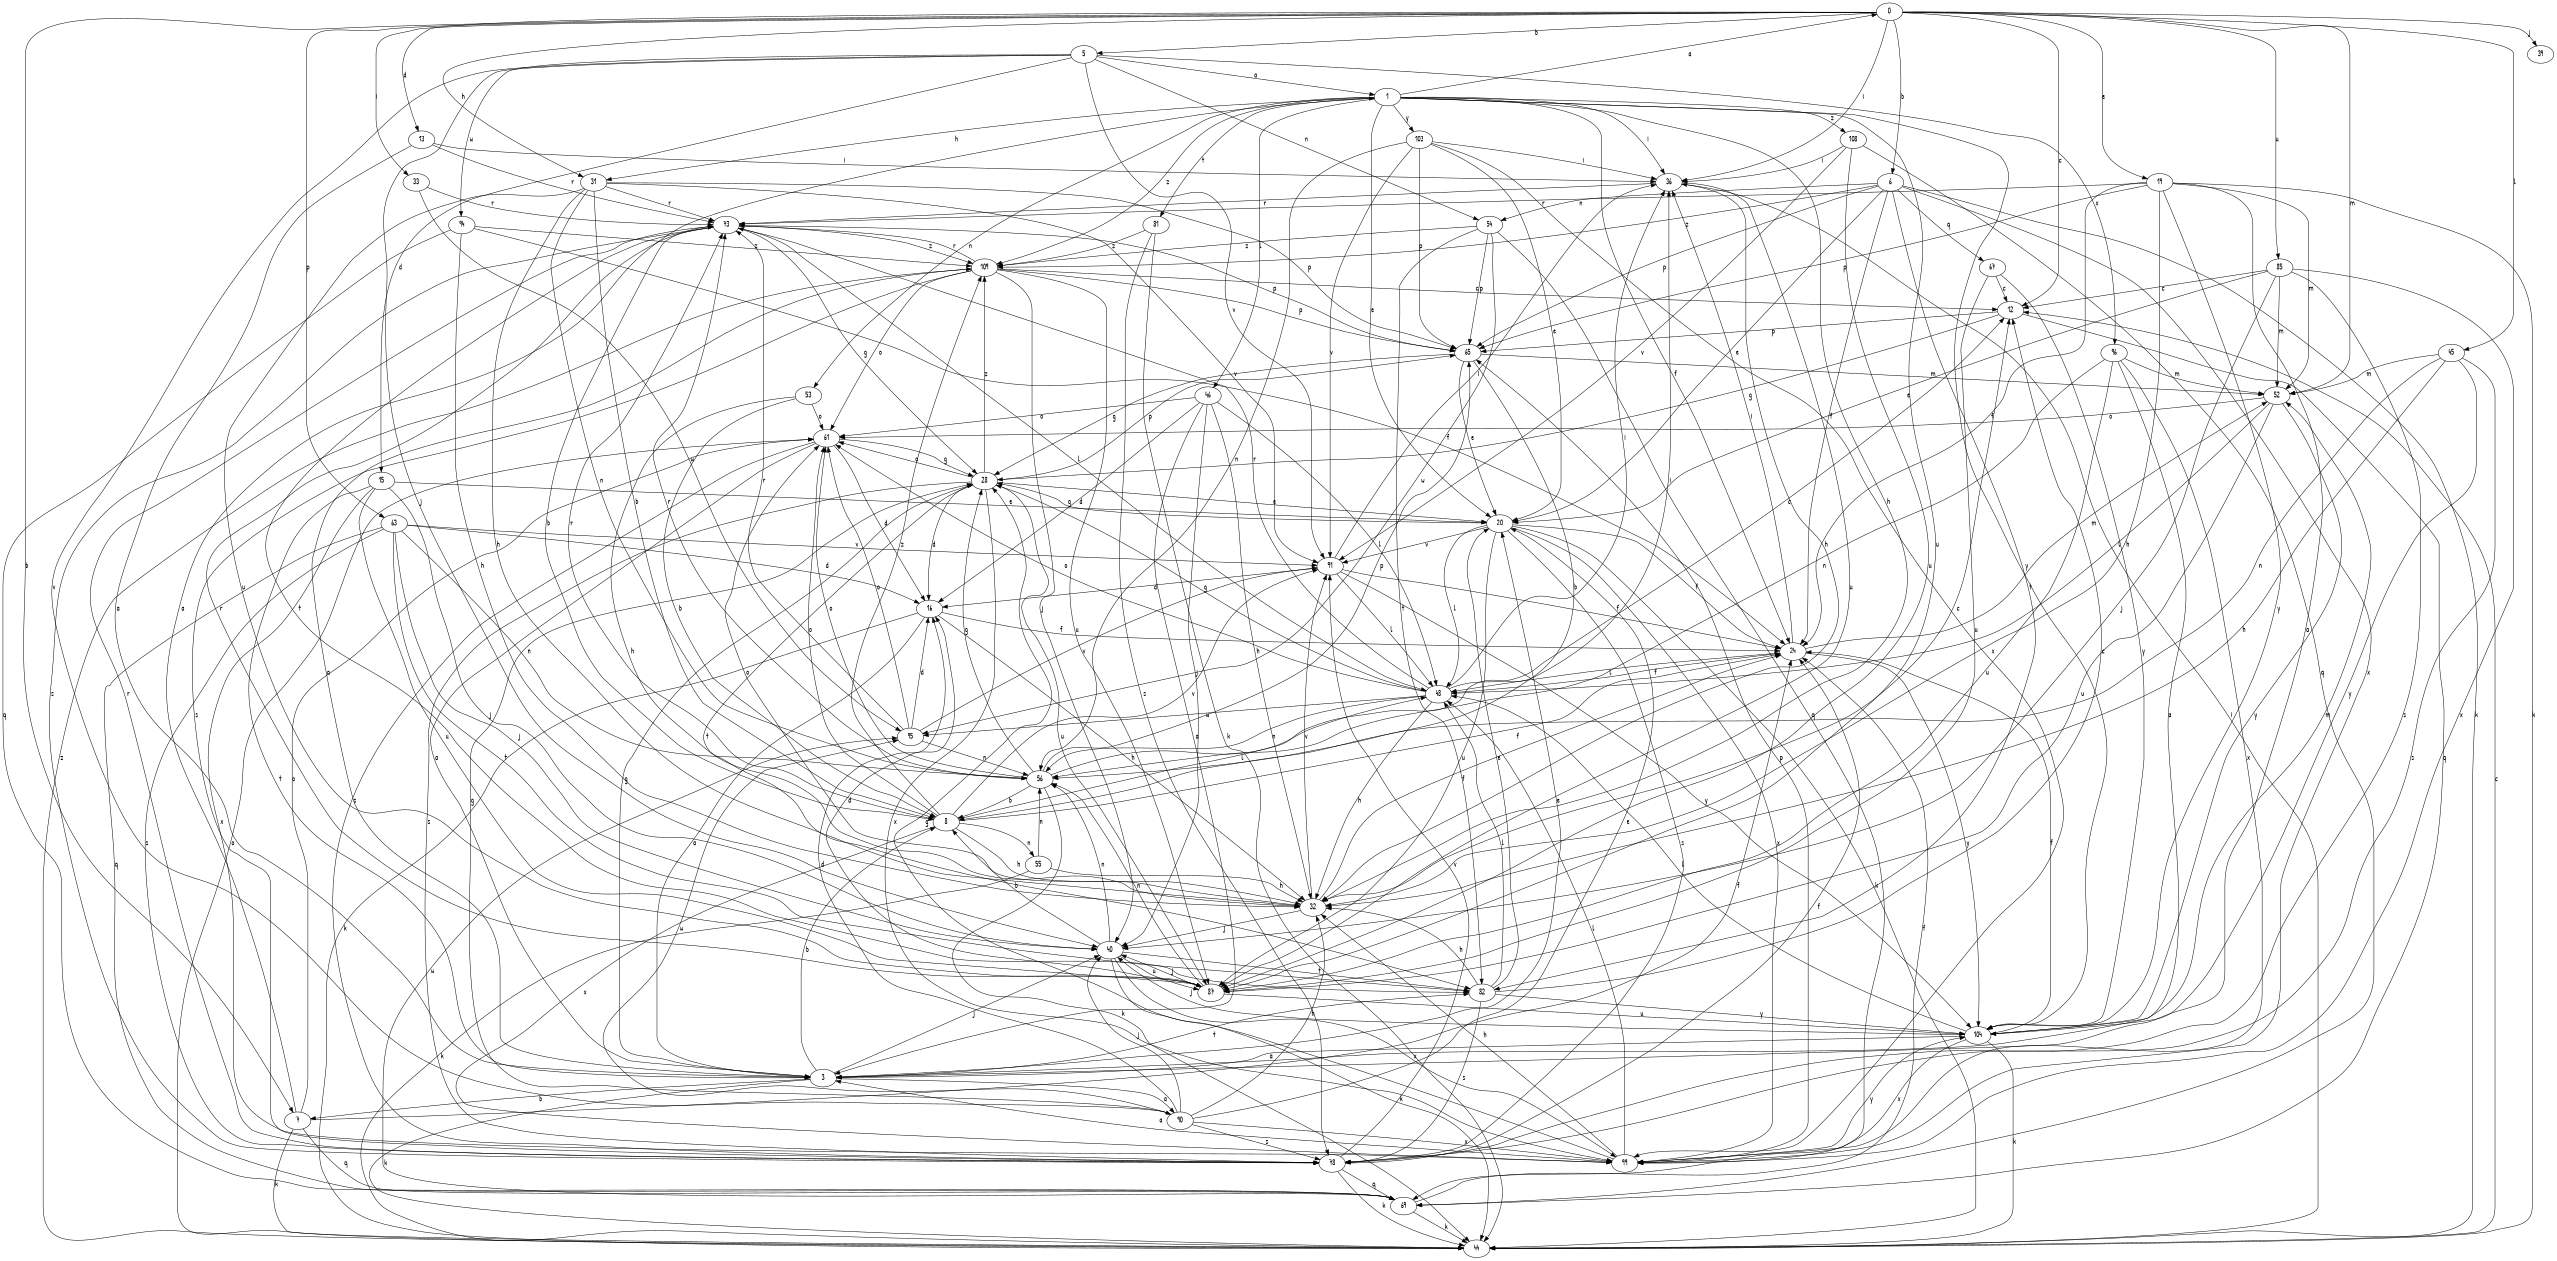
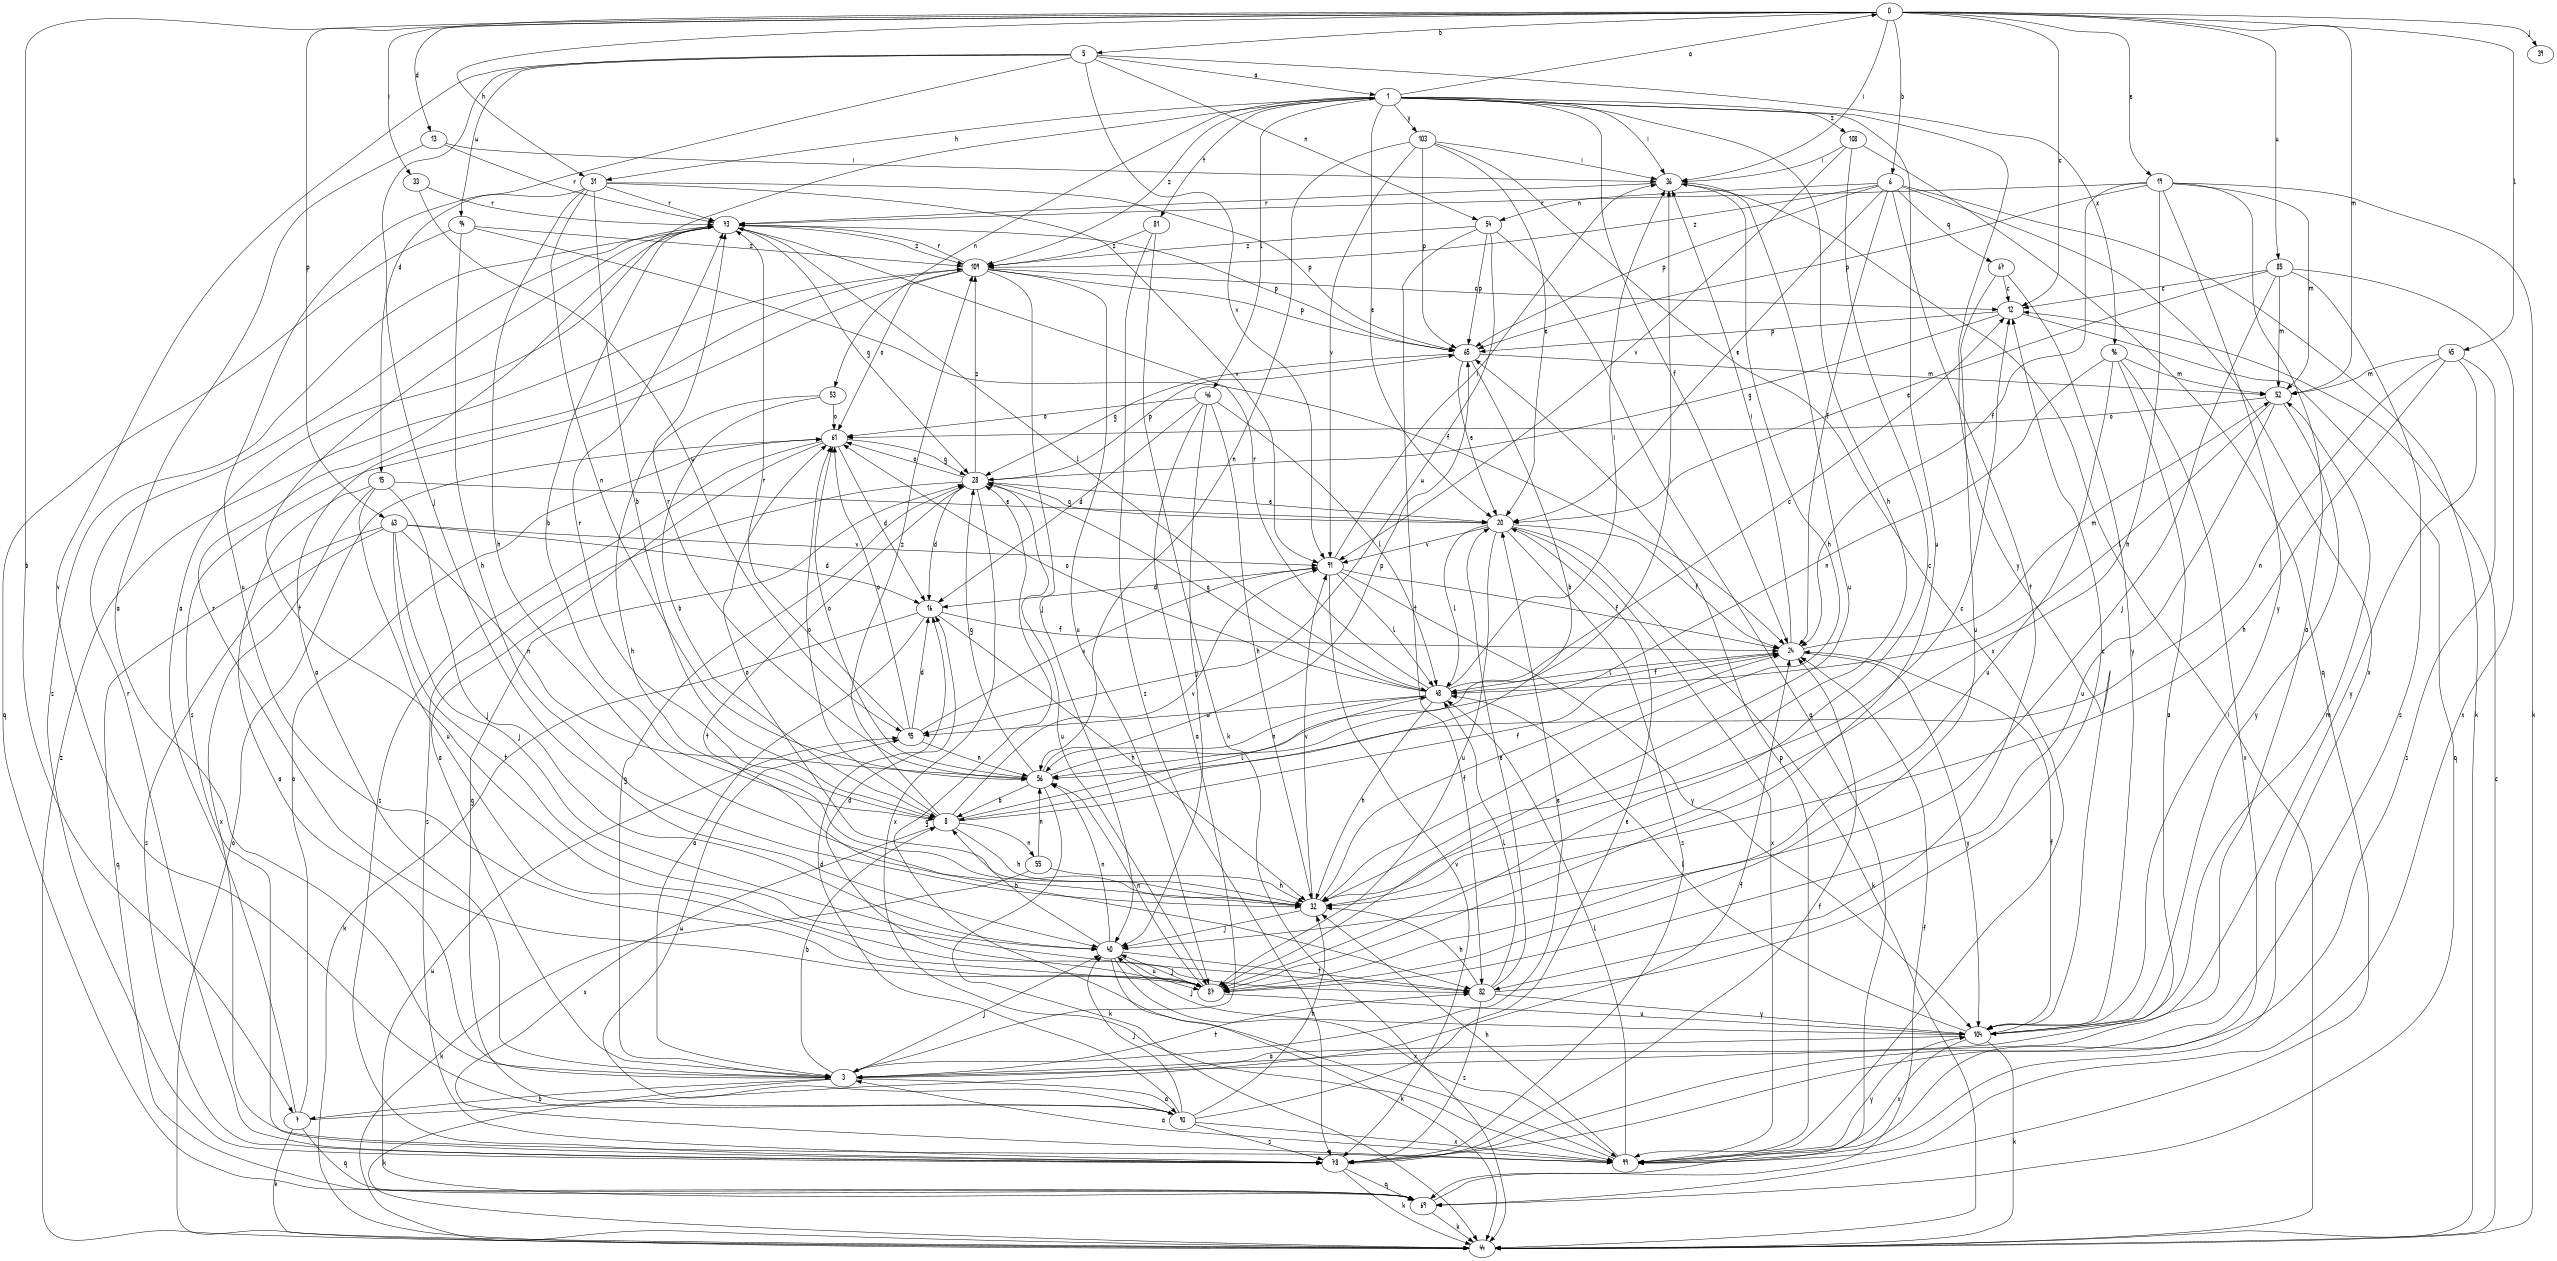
edge "108" -> "87": label "u" -> "c"
edge "15" -> "3": label "t" -> "a"
edge "78" -> "91": reversed
